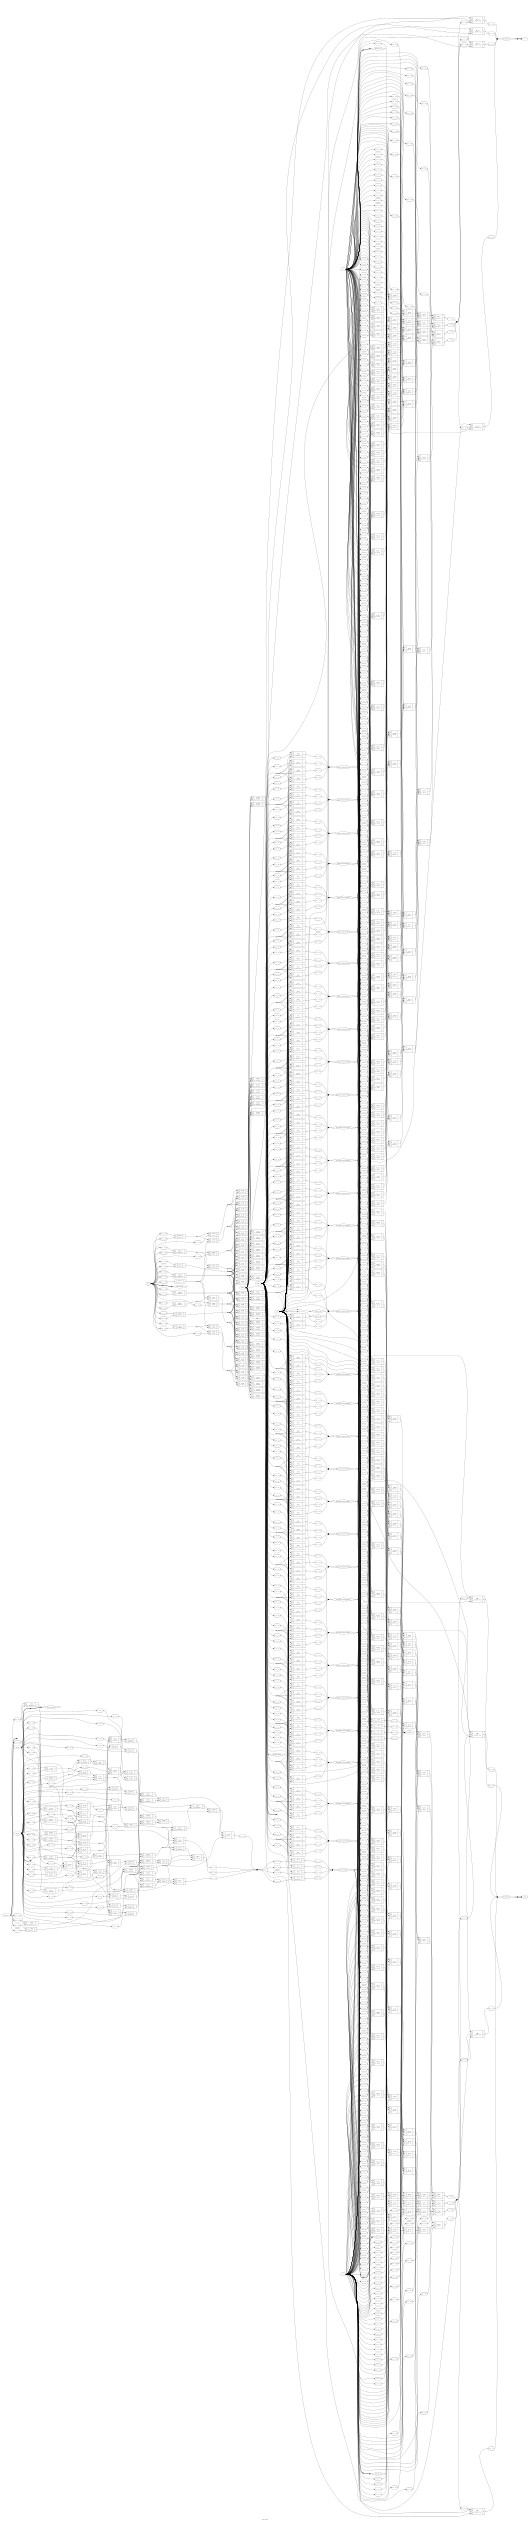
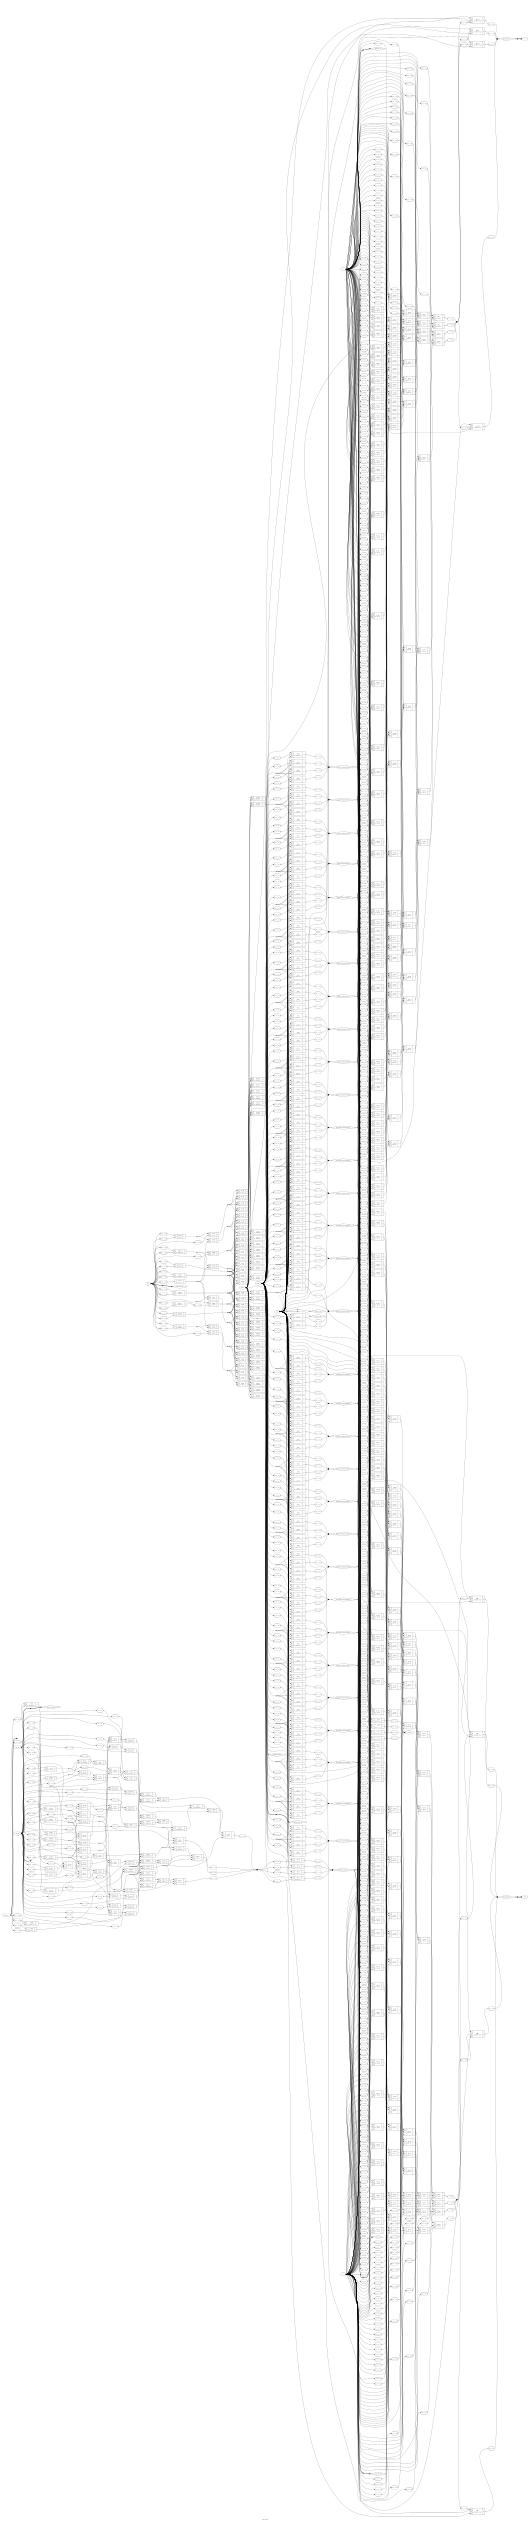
node "Module2.WD3": added
